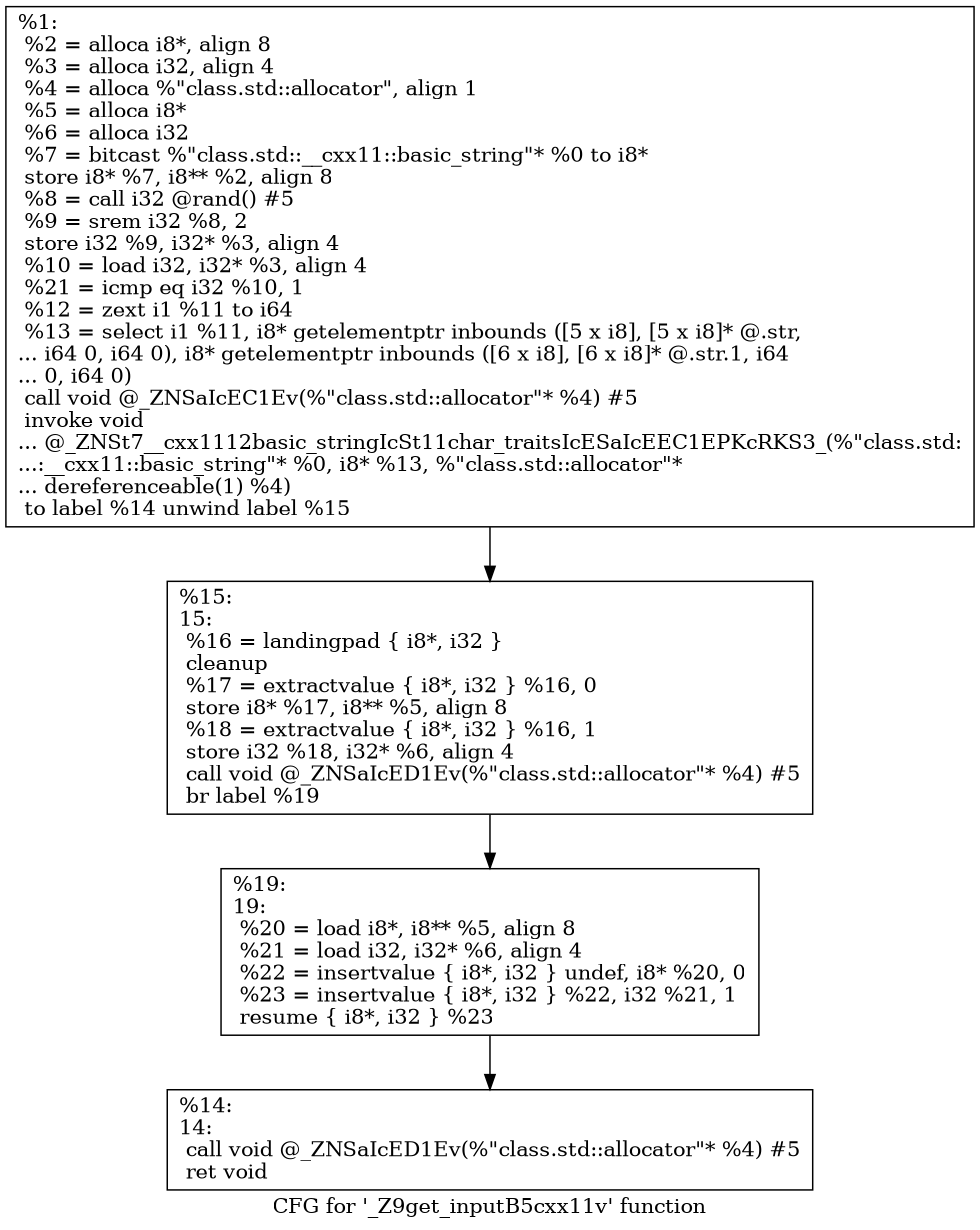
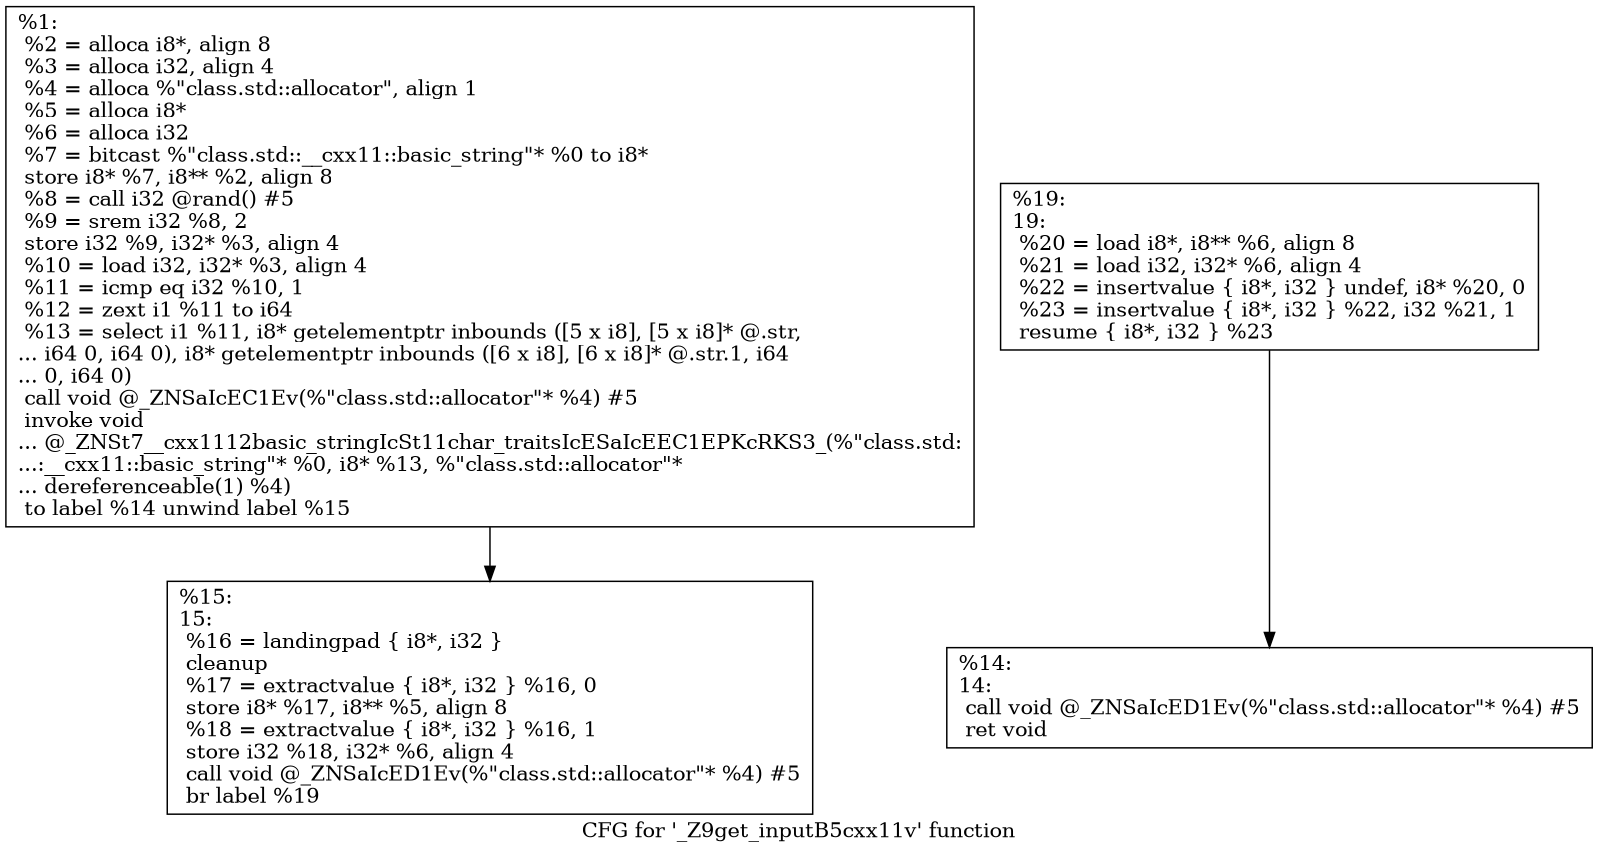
node "%1:": text "%21 = icmp eq i32 %10, 1" -> "%11 = icmp eq i32 %10, 1"
edge "%15:" -> "%19:": removed
node "%19:": text "%20 = load i8*, i8** %5, align 8" -> "%20 = load i8*, i8** %6, align 8"
